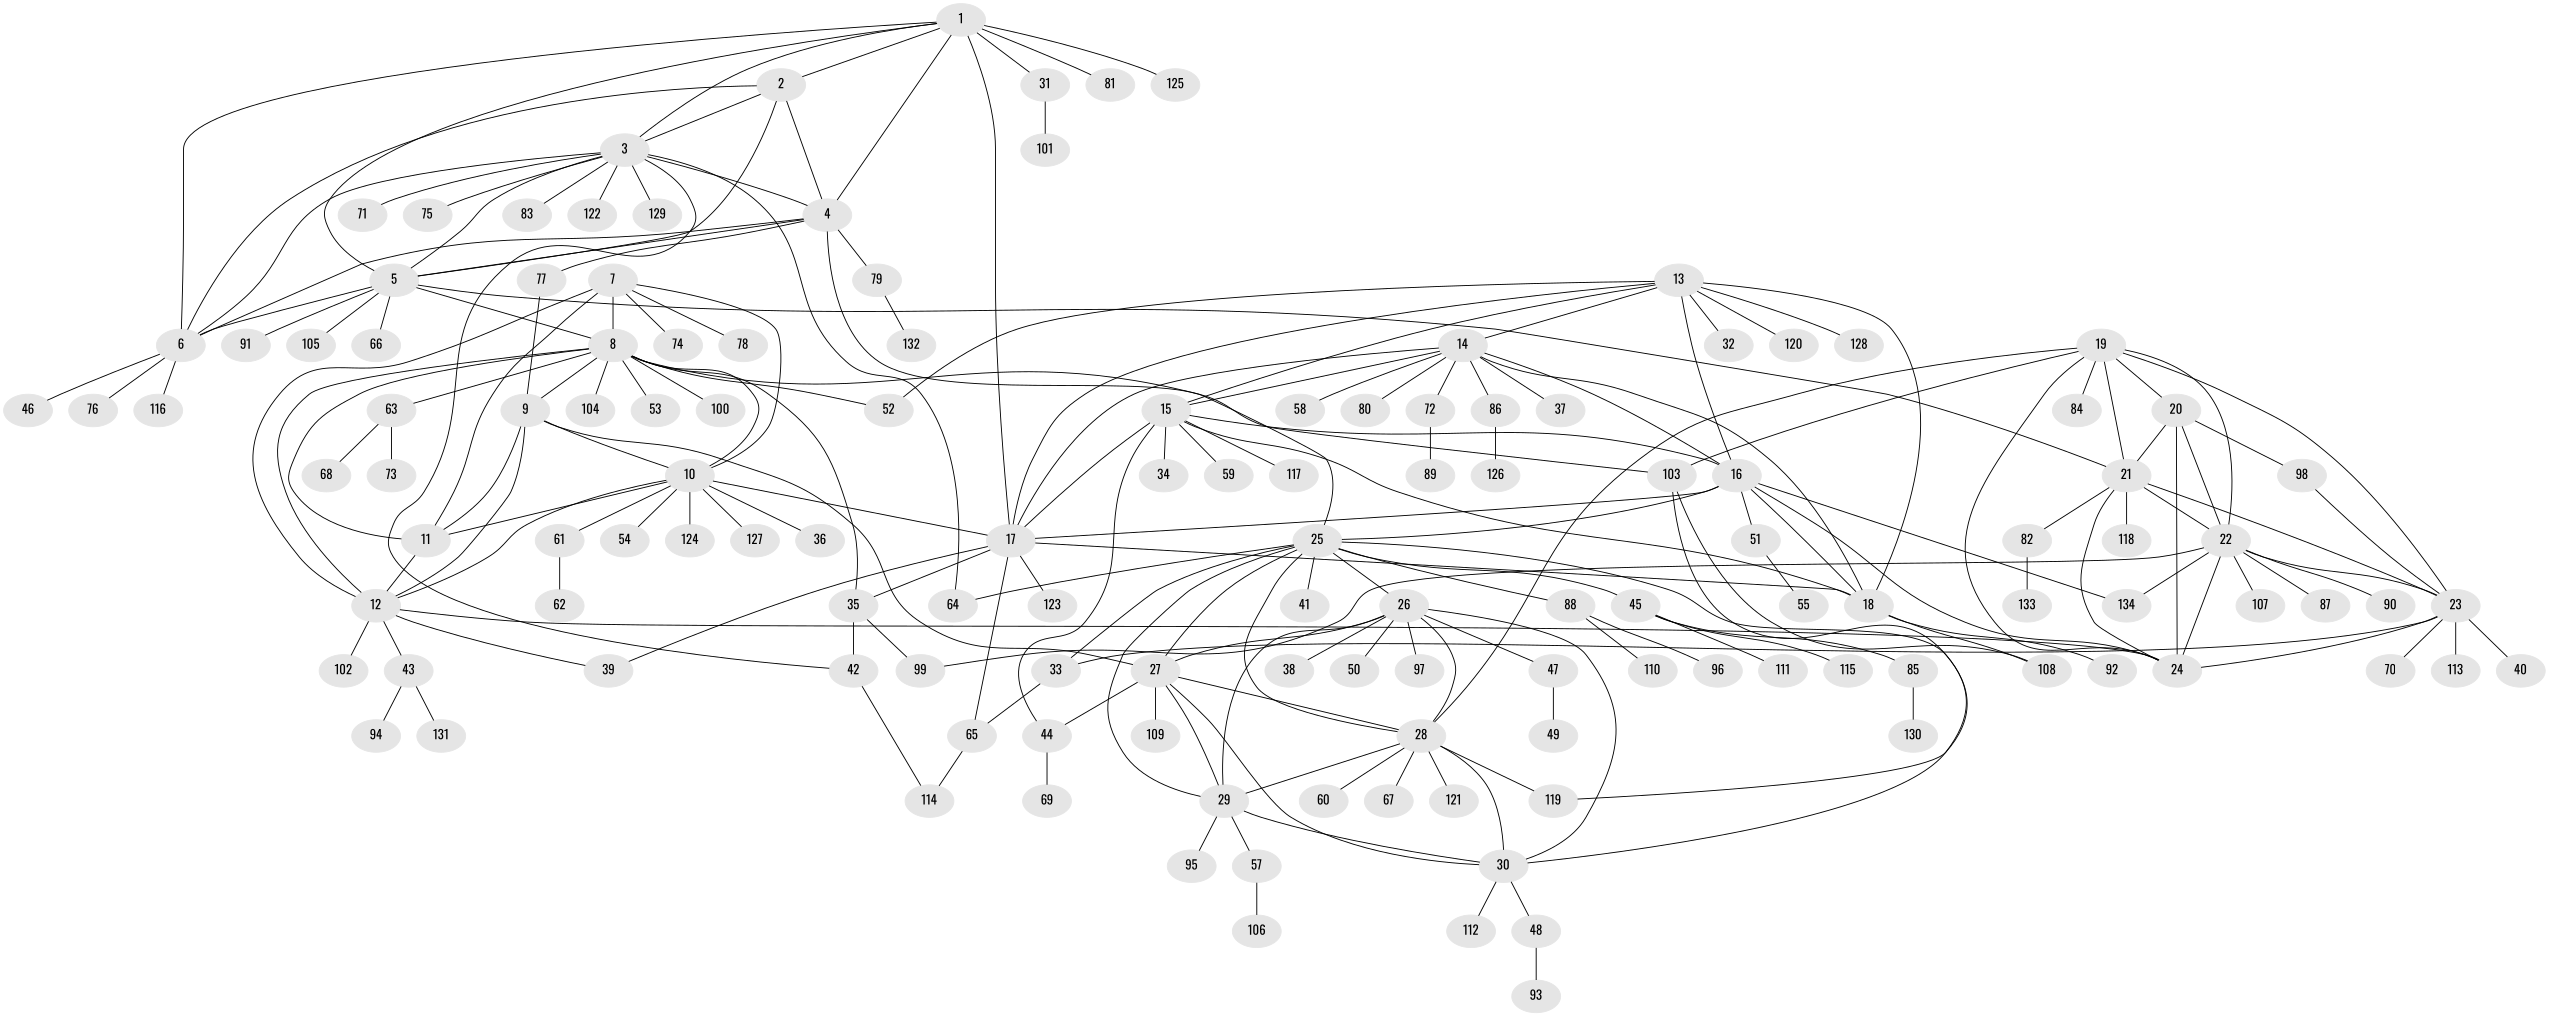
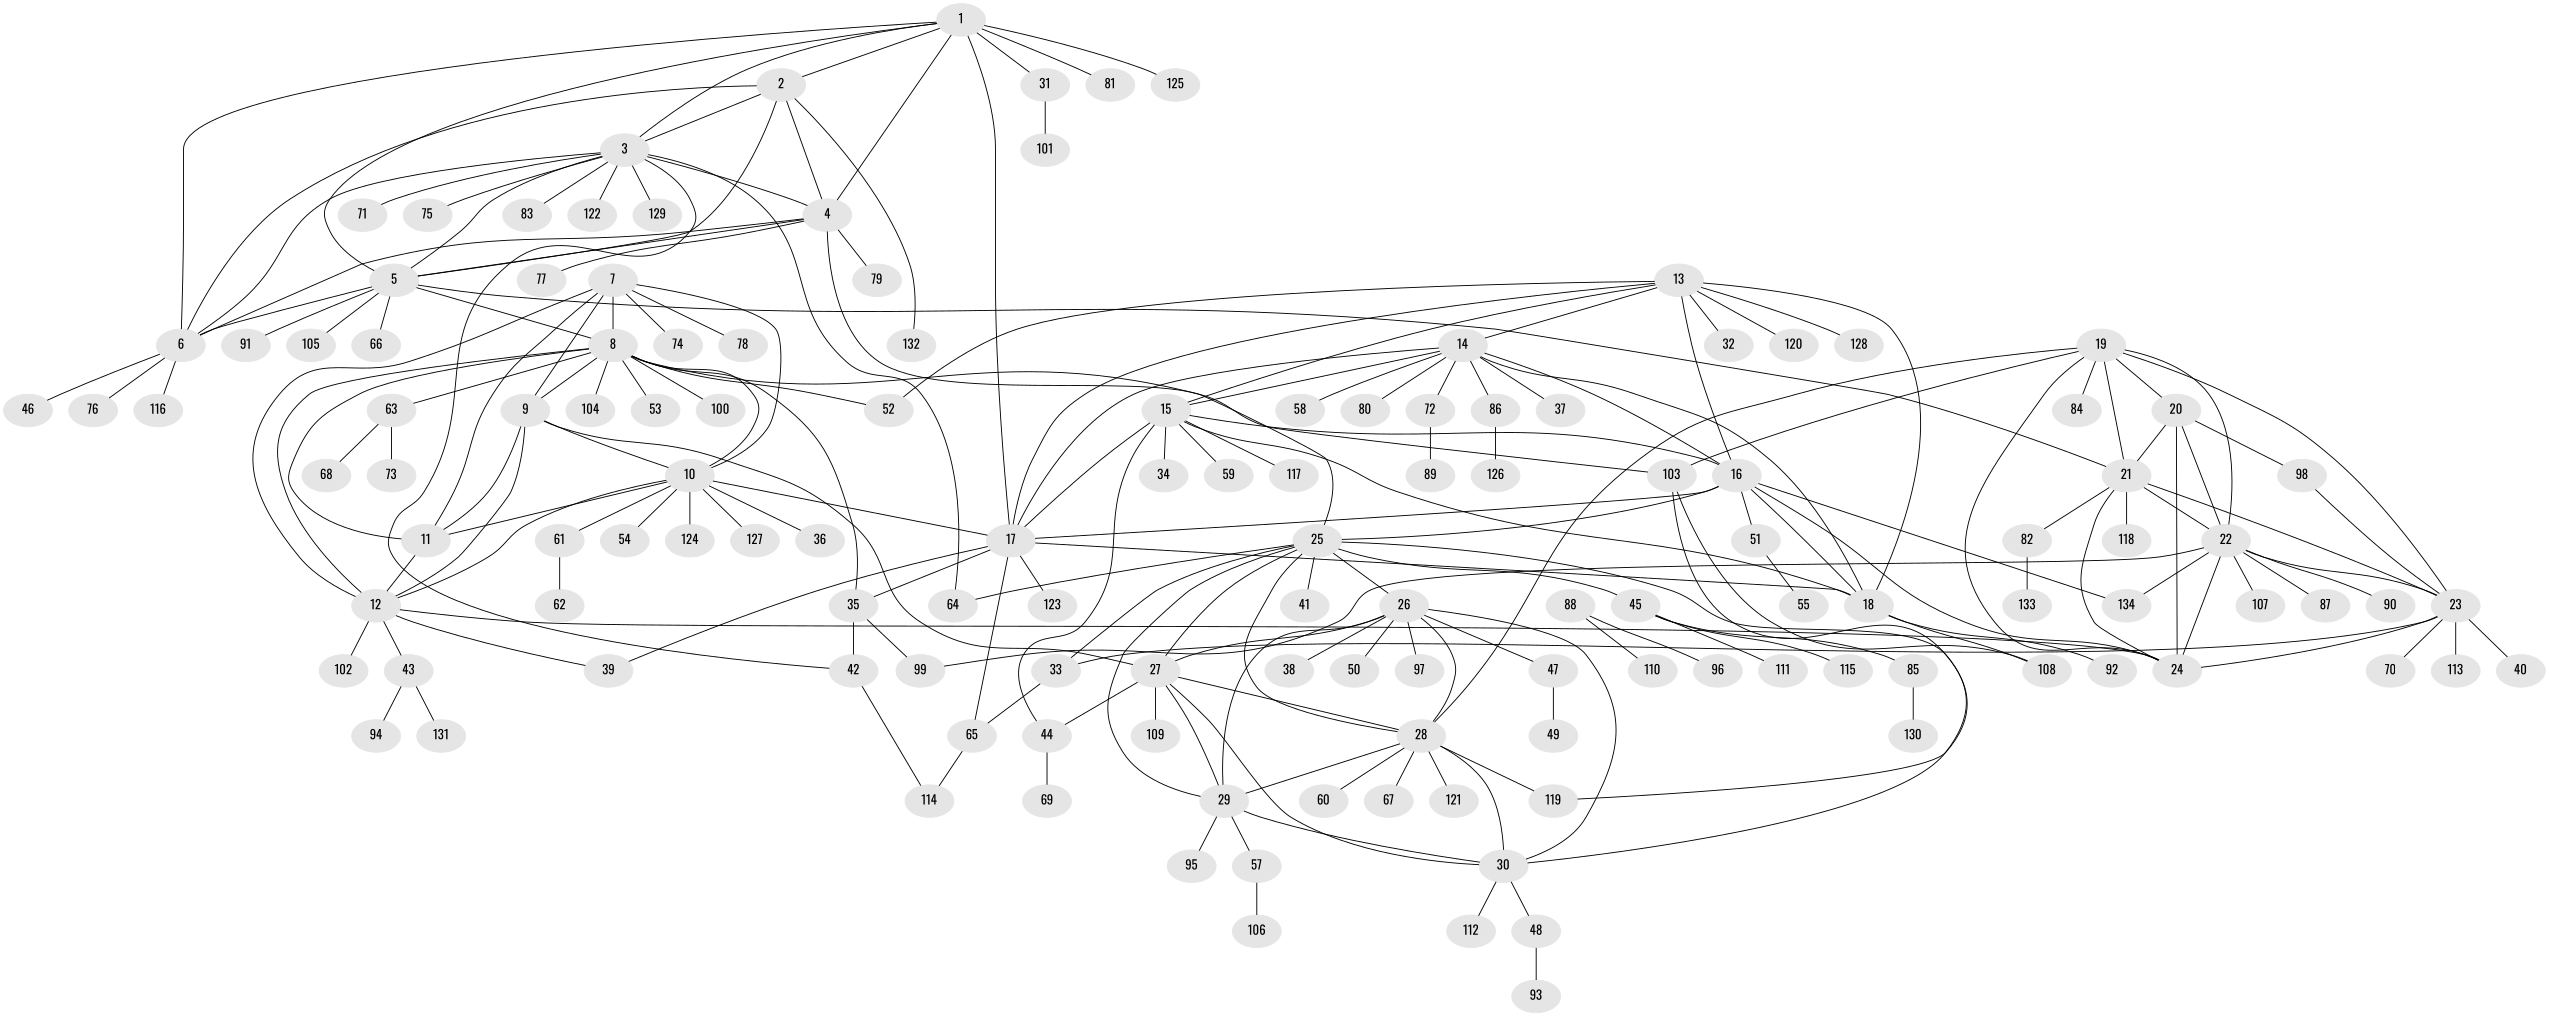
edge "79" -- "132": now "2" -- "132"
edge "77" -- "9": now "7" -- "9"
edge "25" -- "88": removed
